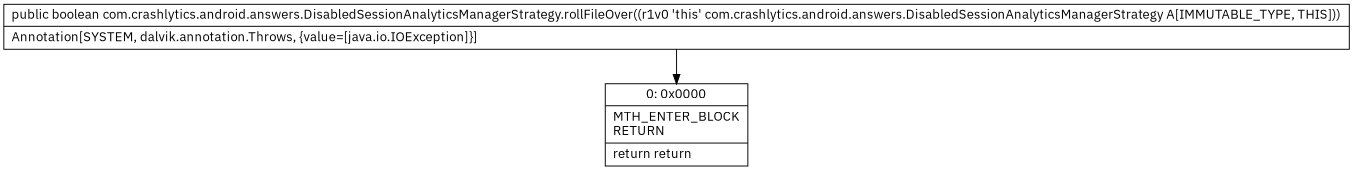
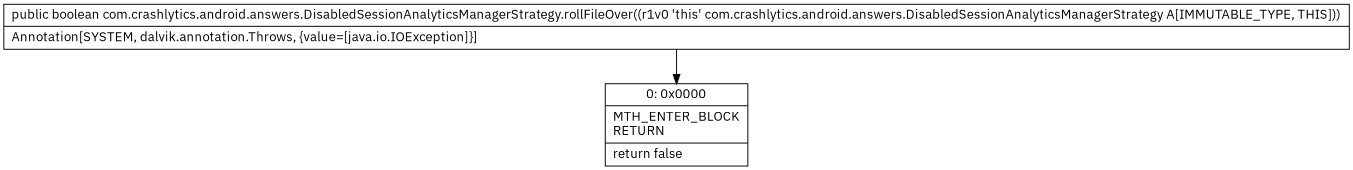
node "0: 0x0000": text "return return" -> "return false"
